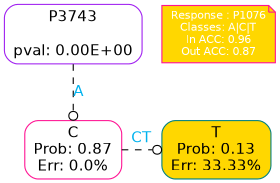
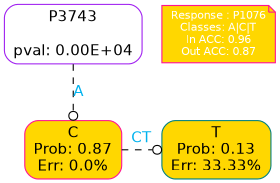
node "P3743 pval: 0.00E+00": label "P3743 pval: 0.00E+00" -> "P3743 pval: 0.00E+04"
node "C Prob: 0.87 Err: 0.0%": fillcolor white -> gold
